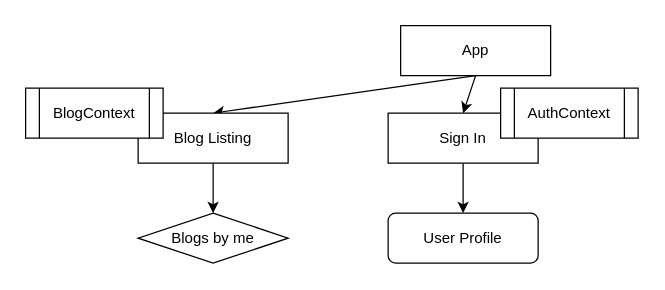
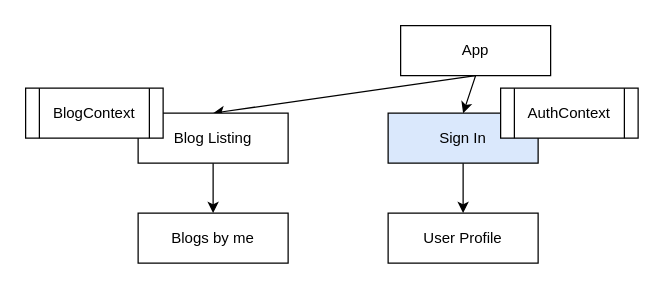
node "Sign In": fillcolor #ffffff -> #dae8fc
node "Blogs by me": shape diamond -> rectangle
node "User Profile": shape rounded rectangle -> rectangle
